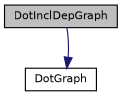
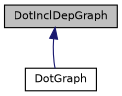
edge "DotInclDepGraph" -> "DotGraph": reversed
